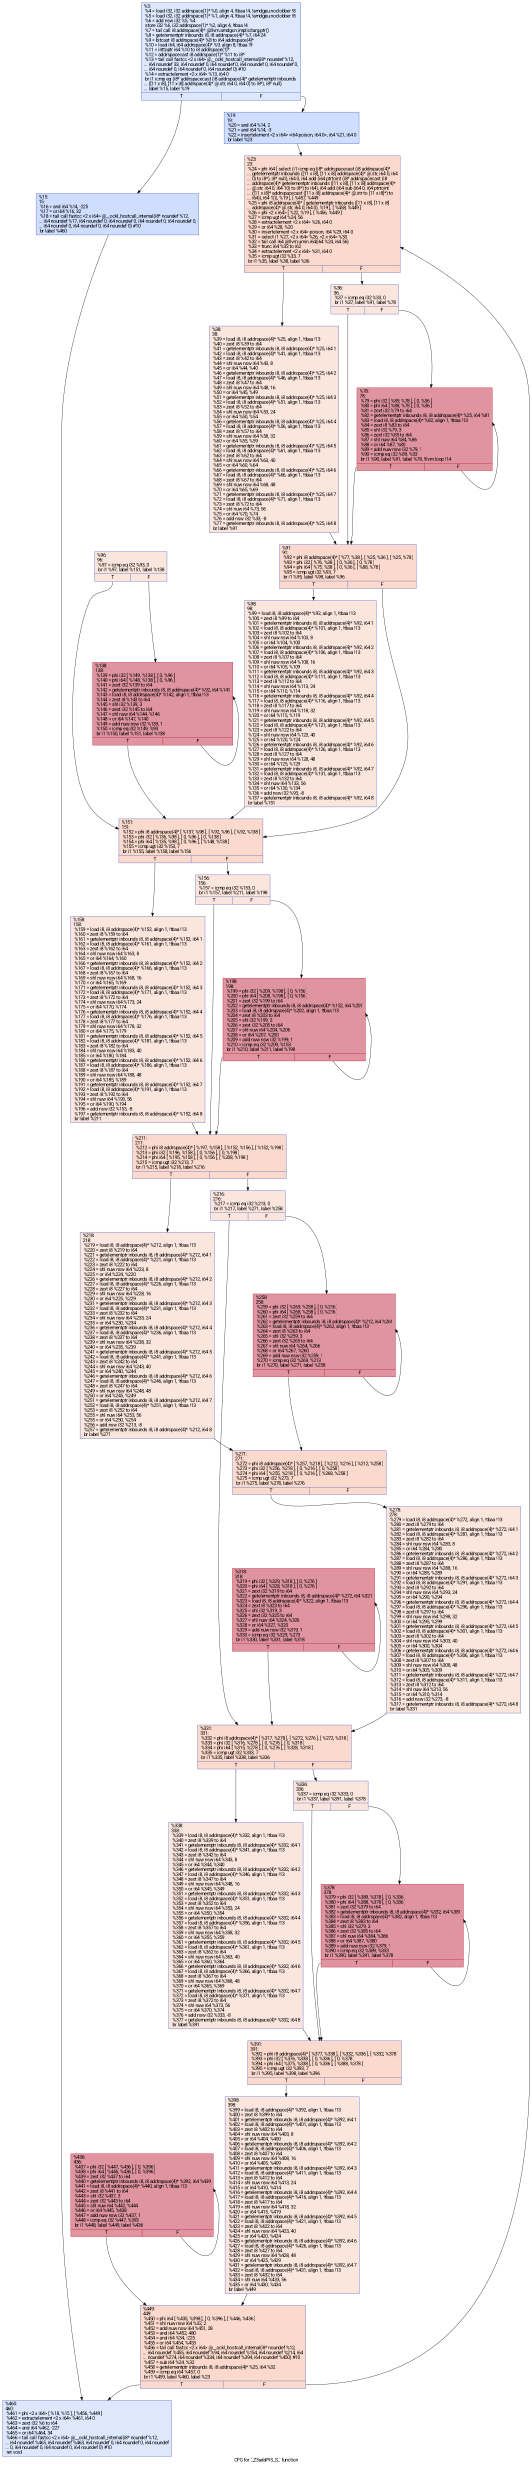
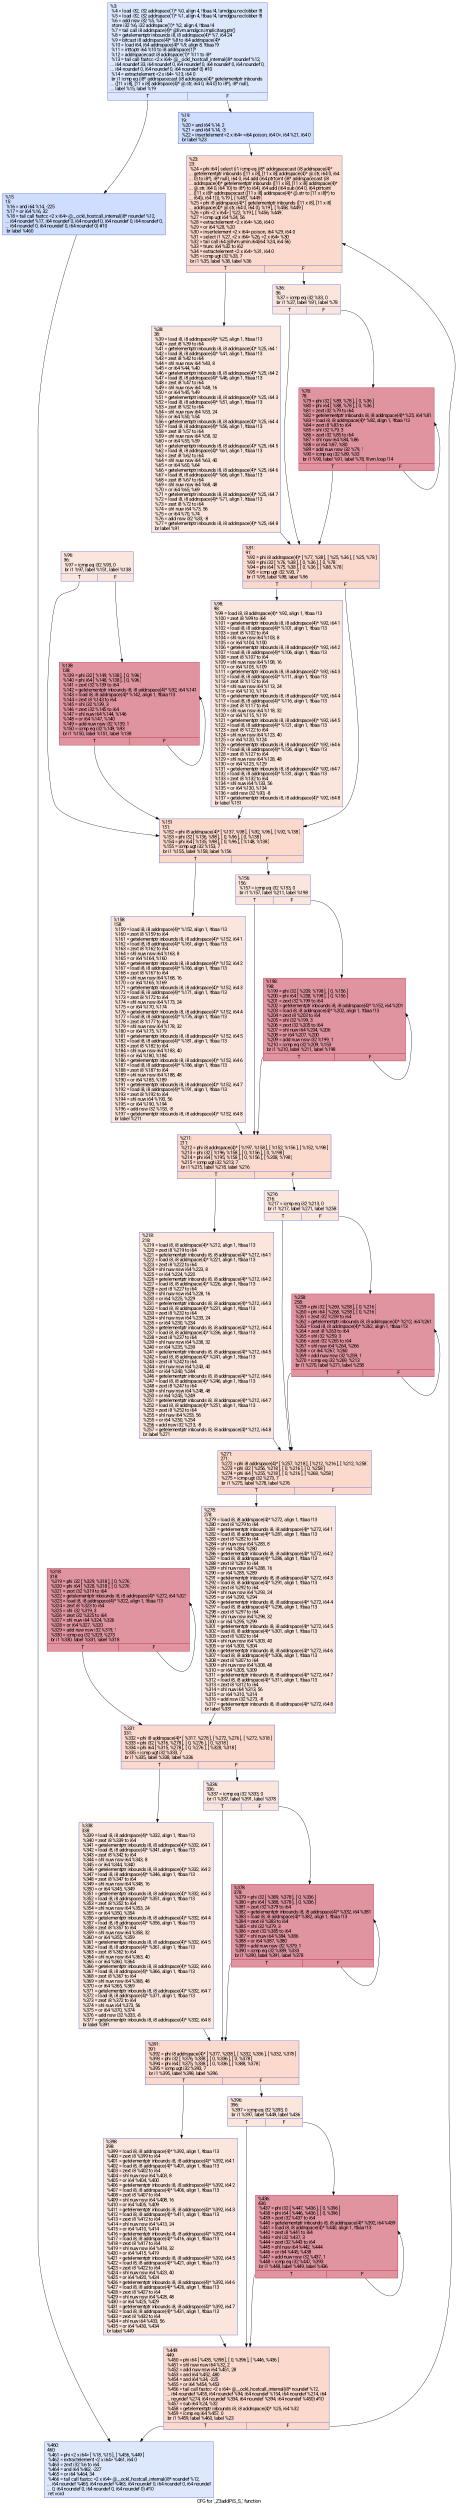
edge "%216:" -> "%331:": now "%216:" -> "%271:"
node "%396:": added
